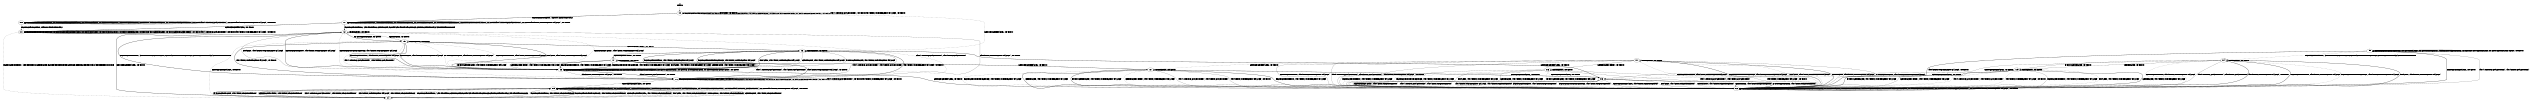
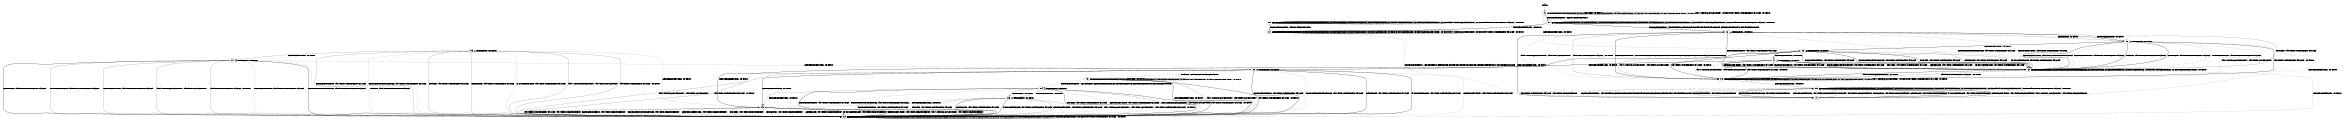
edge "s17" -> "s16": reversed
edge "s8" -> "s9": added, label "FINISHED / CHANGE_CIPHER_SPEC,FINISHED"
edge "s3" -> "s12": style bold -> dashed
